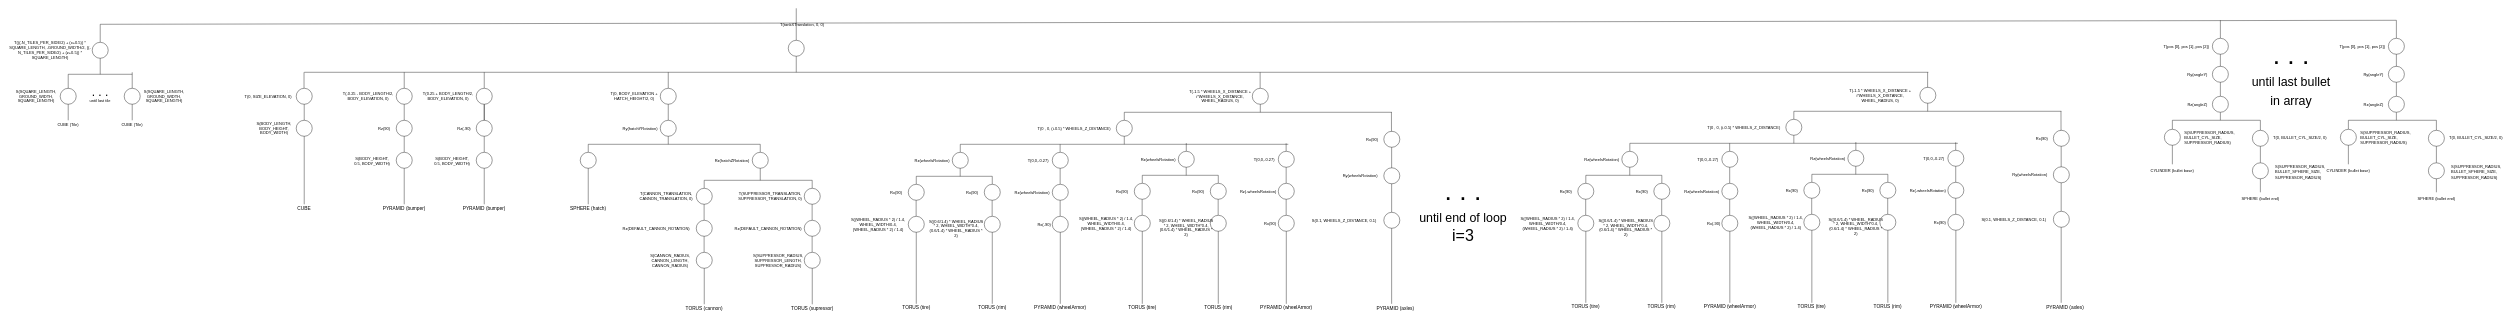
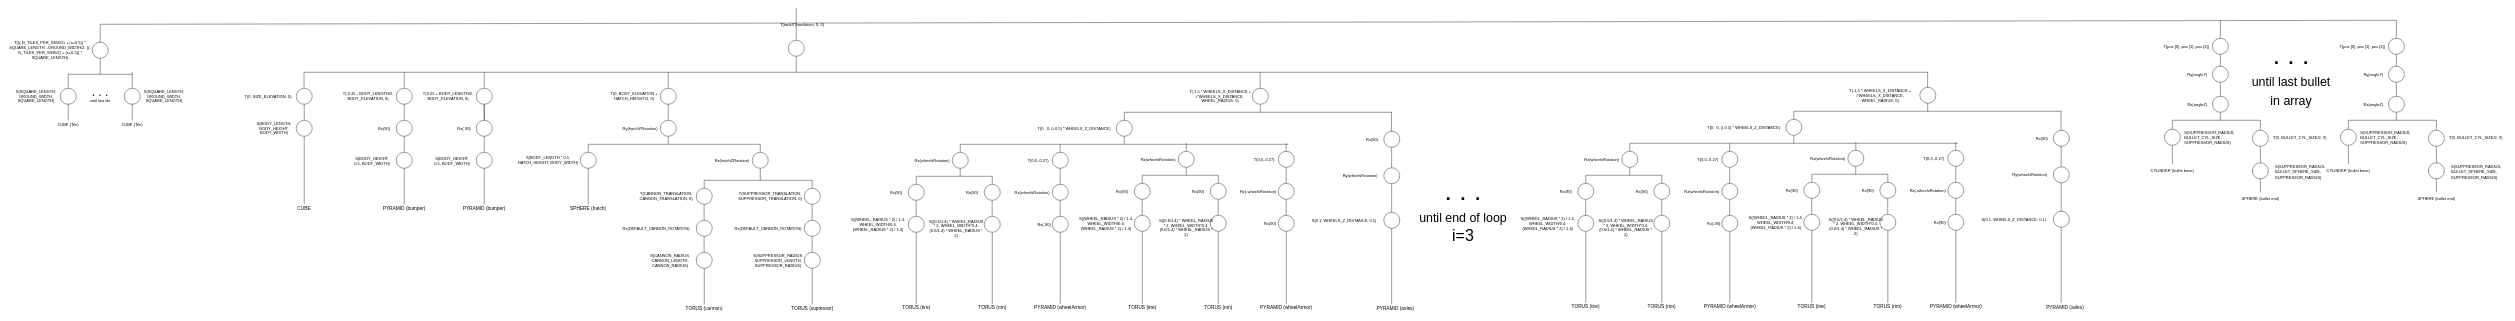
node "S(BODY_LENGTH * 0.5, HATCH_HEIGHT, BODY_WIDTH)": added
